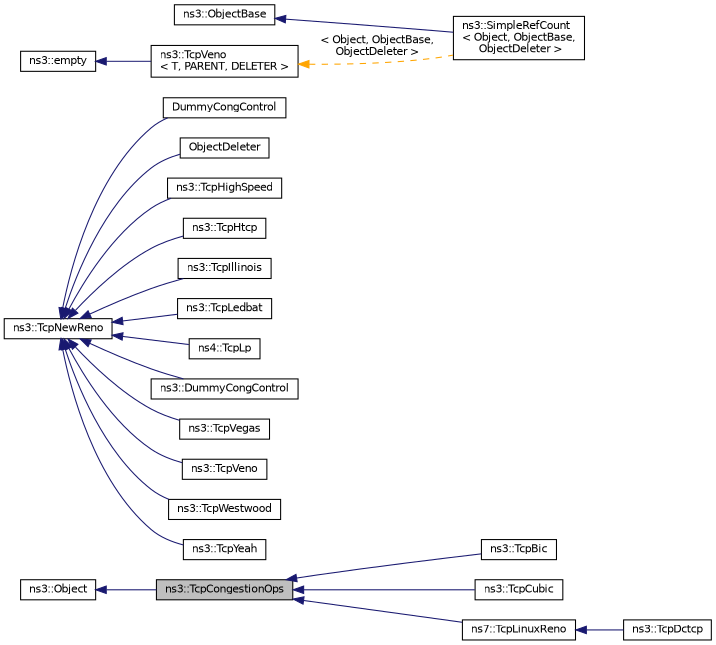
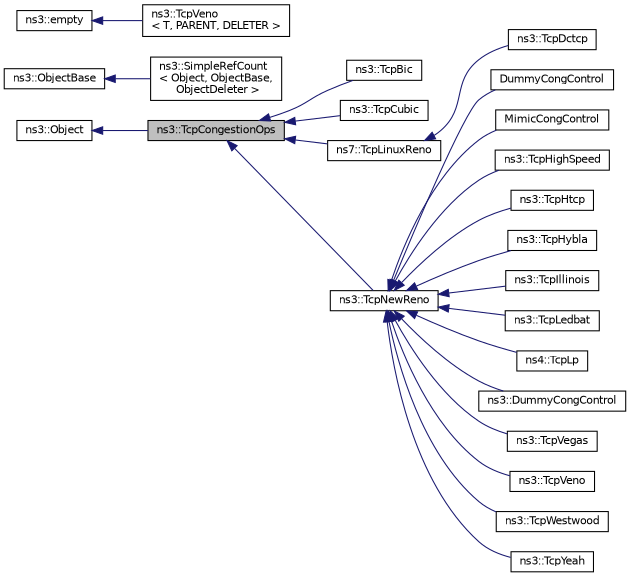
edge "ns3::SimpleRefCount < Object, ObjectBase, ObjectDeleter >" -> "ns3::TcpVeno < T, PARENT, DELETER >": removed, label "< Object, ObjectBase, ObjectDeleter >"
node "ObjectDeleter": label "ObjectDeleter" -> "MimicCongControl"
edge "ns3::TcpNewReno" -> "ns3::TcpCongestionOps": added
node "ns3::TcpHybla": added
